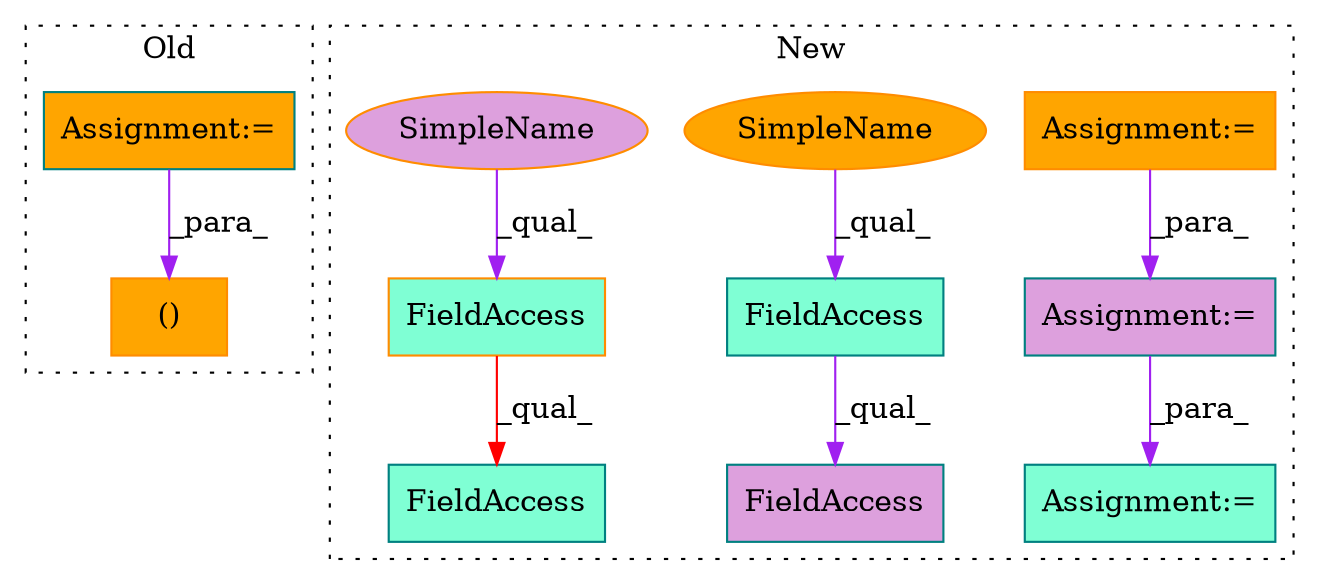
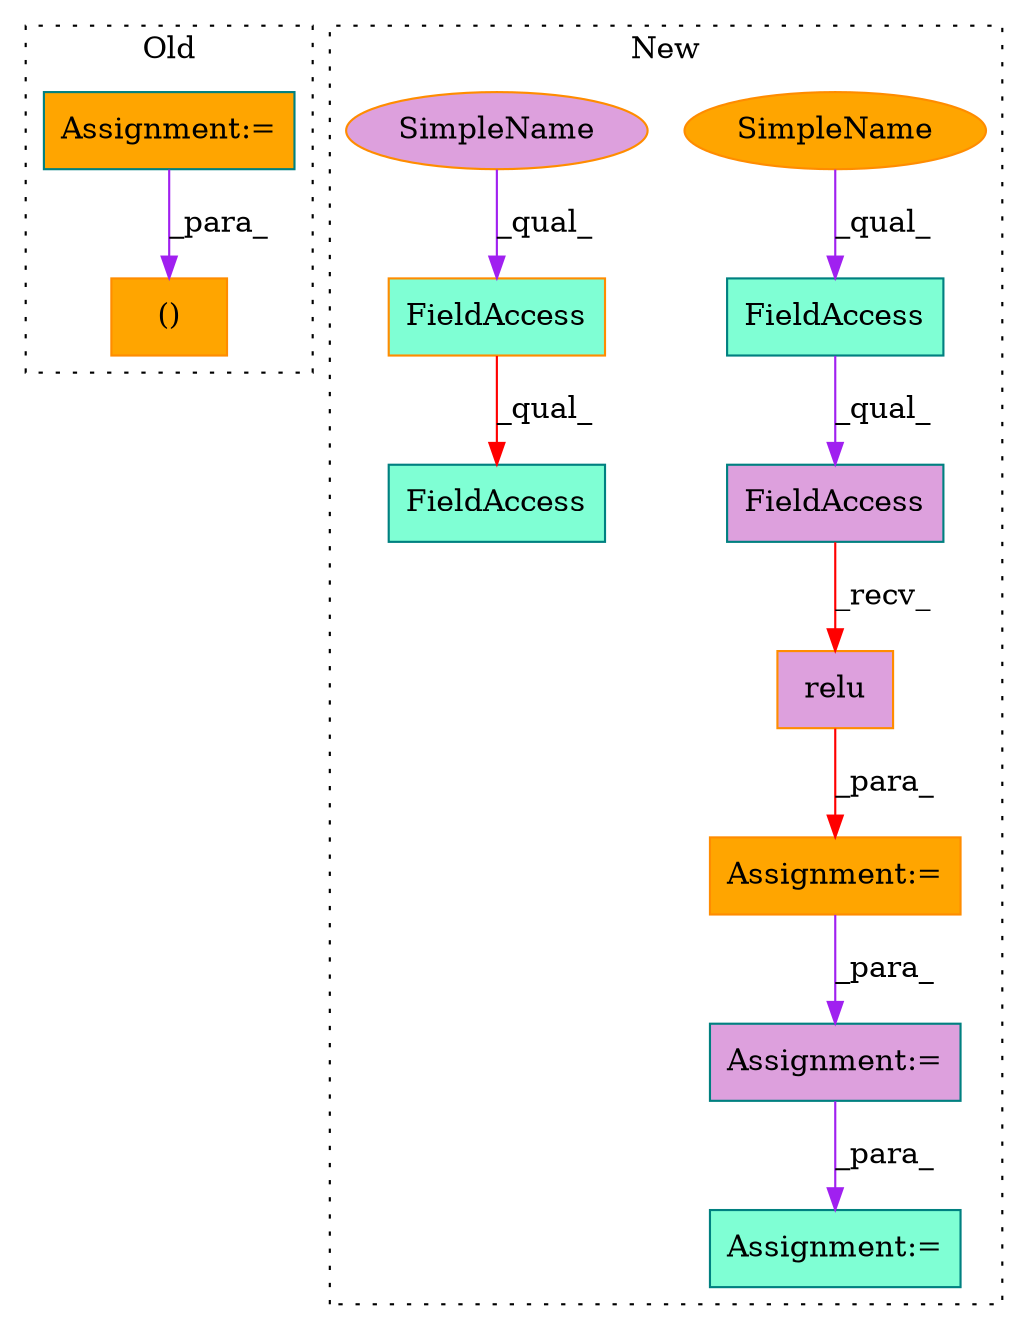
node "relu": added
